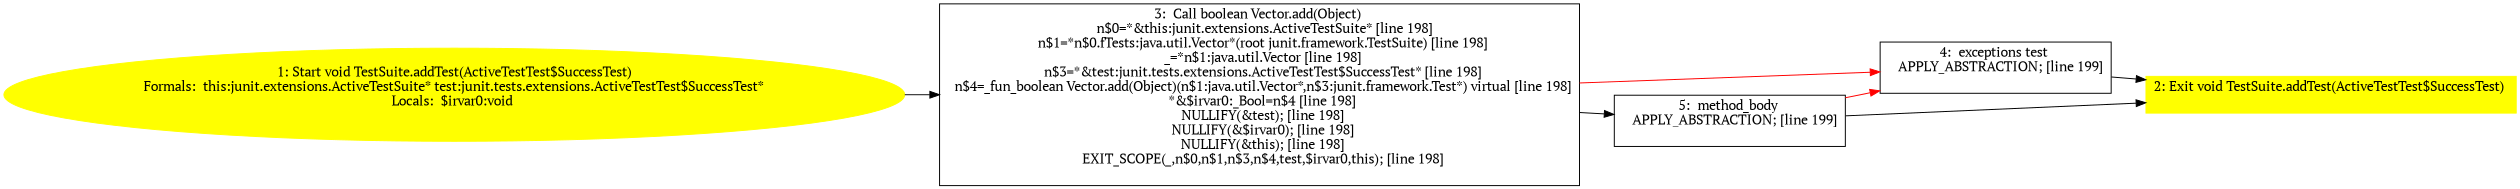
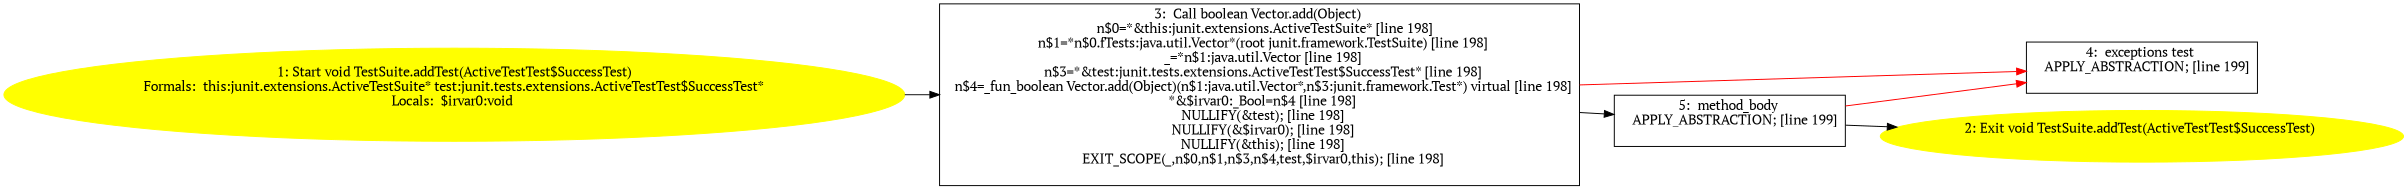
edge "4:  exceptions test APPLY_ABSTRACTION; [line 199]" -> "2: Exit void TestSuite.addTest(ActiveTestTest$SuccessTest)": removed
node "2: Exit void TestSuite.addTest(ActiveTestTest$SuccessTest)": shape box -> ellipse
